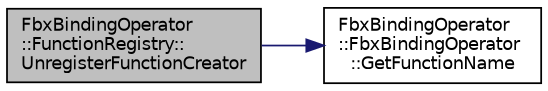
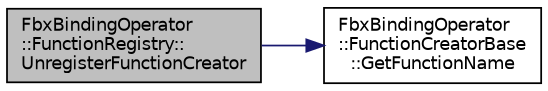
node "FbxBindingOperator ::FbxBindingOperator ::GetFunctionName": label "FbxBindingOperator ::FbxBindingOperator ::GetFunctionName" -> "FbxBindingOperator ::FunctionCreatorBase ::GetFunctionName"
